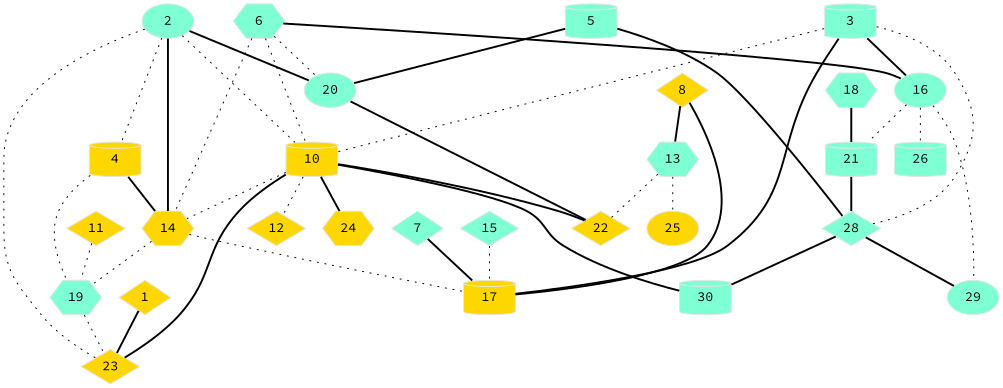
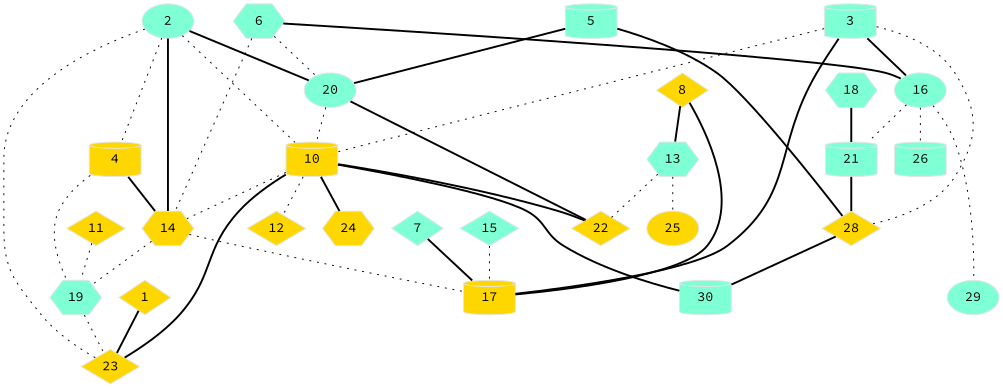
edge "6" -- "10": now "20" -- "10"
node "28": fillcolor aquamarine -> gold
edge "28" -- "29": removed
